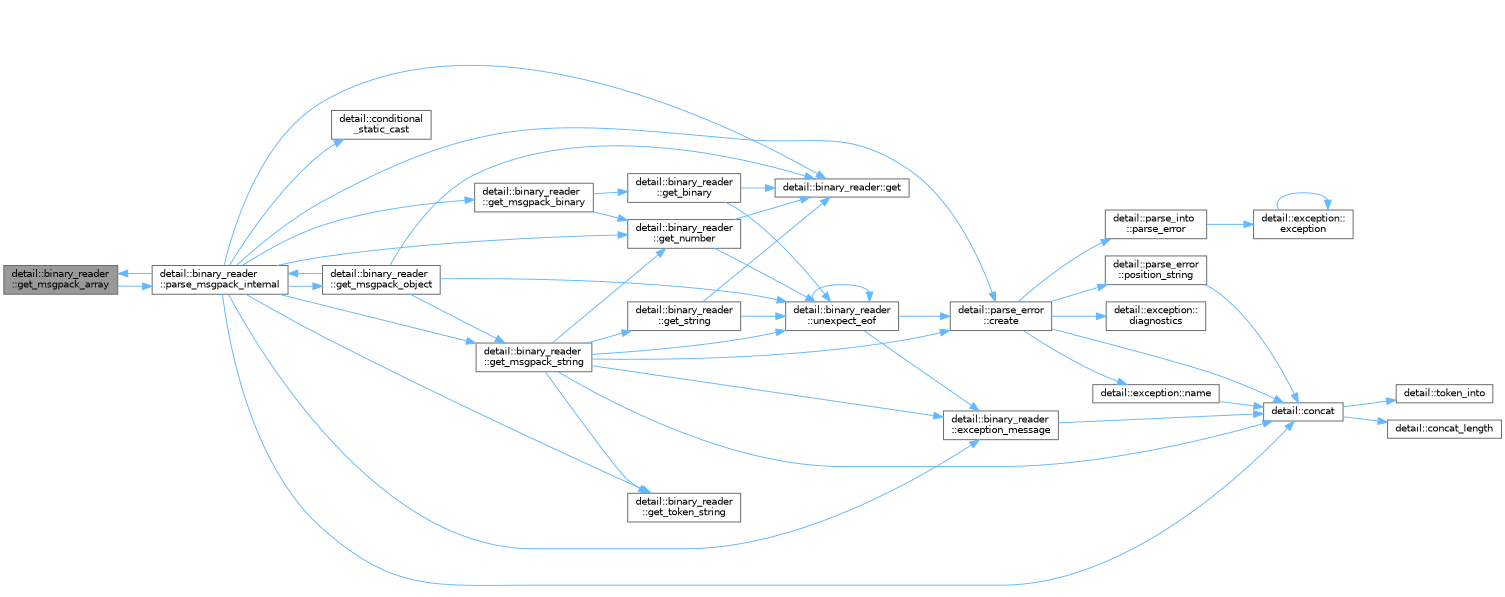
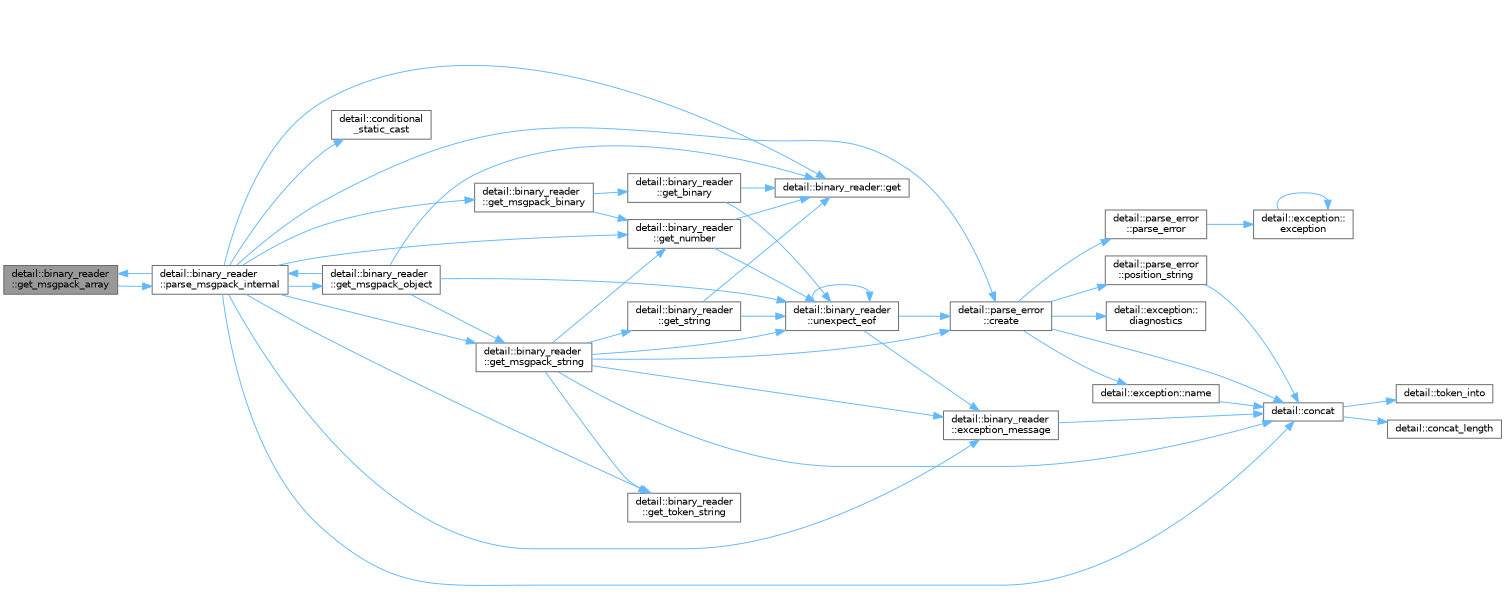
node "detail::parse_into ::parse_error": label "detail::parse_into ::parse_error" -> "detail::parse_error ::parse_error"
